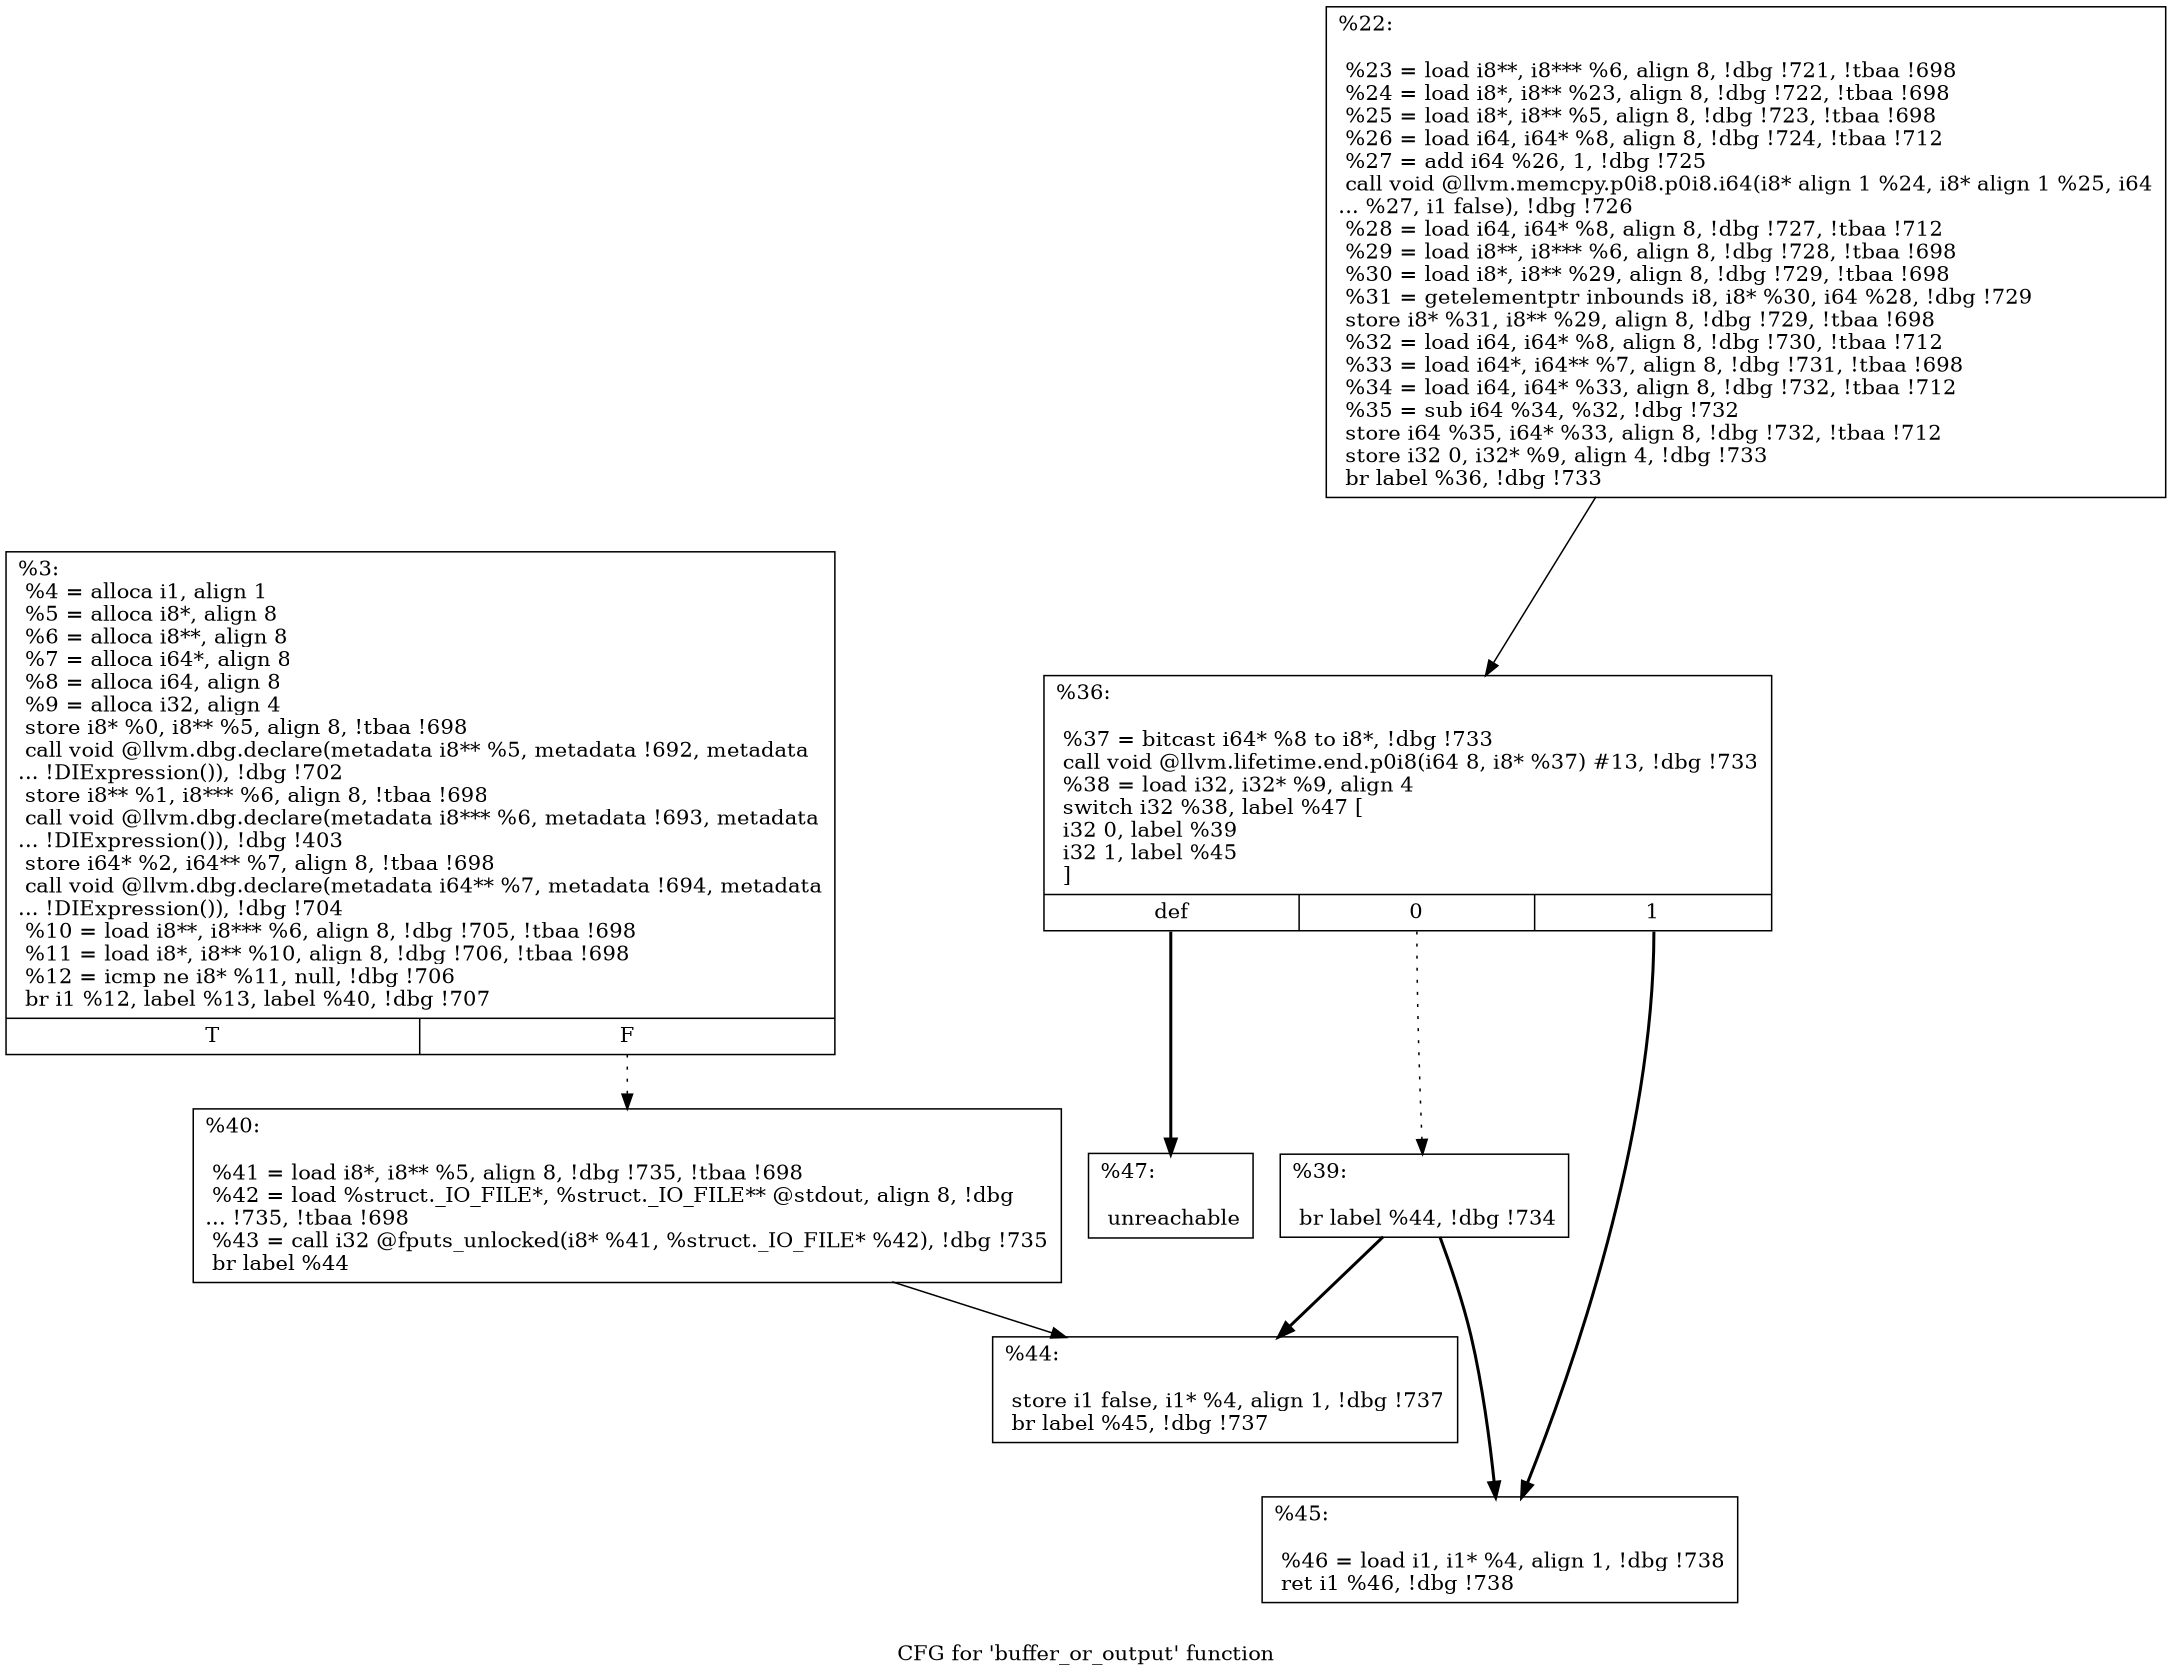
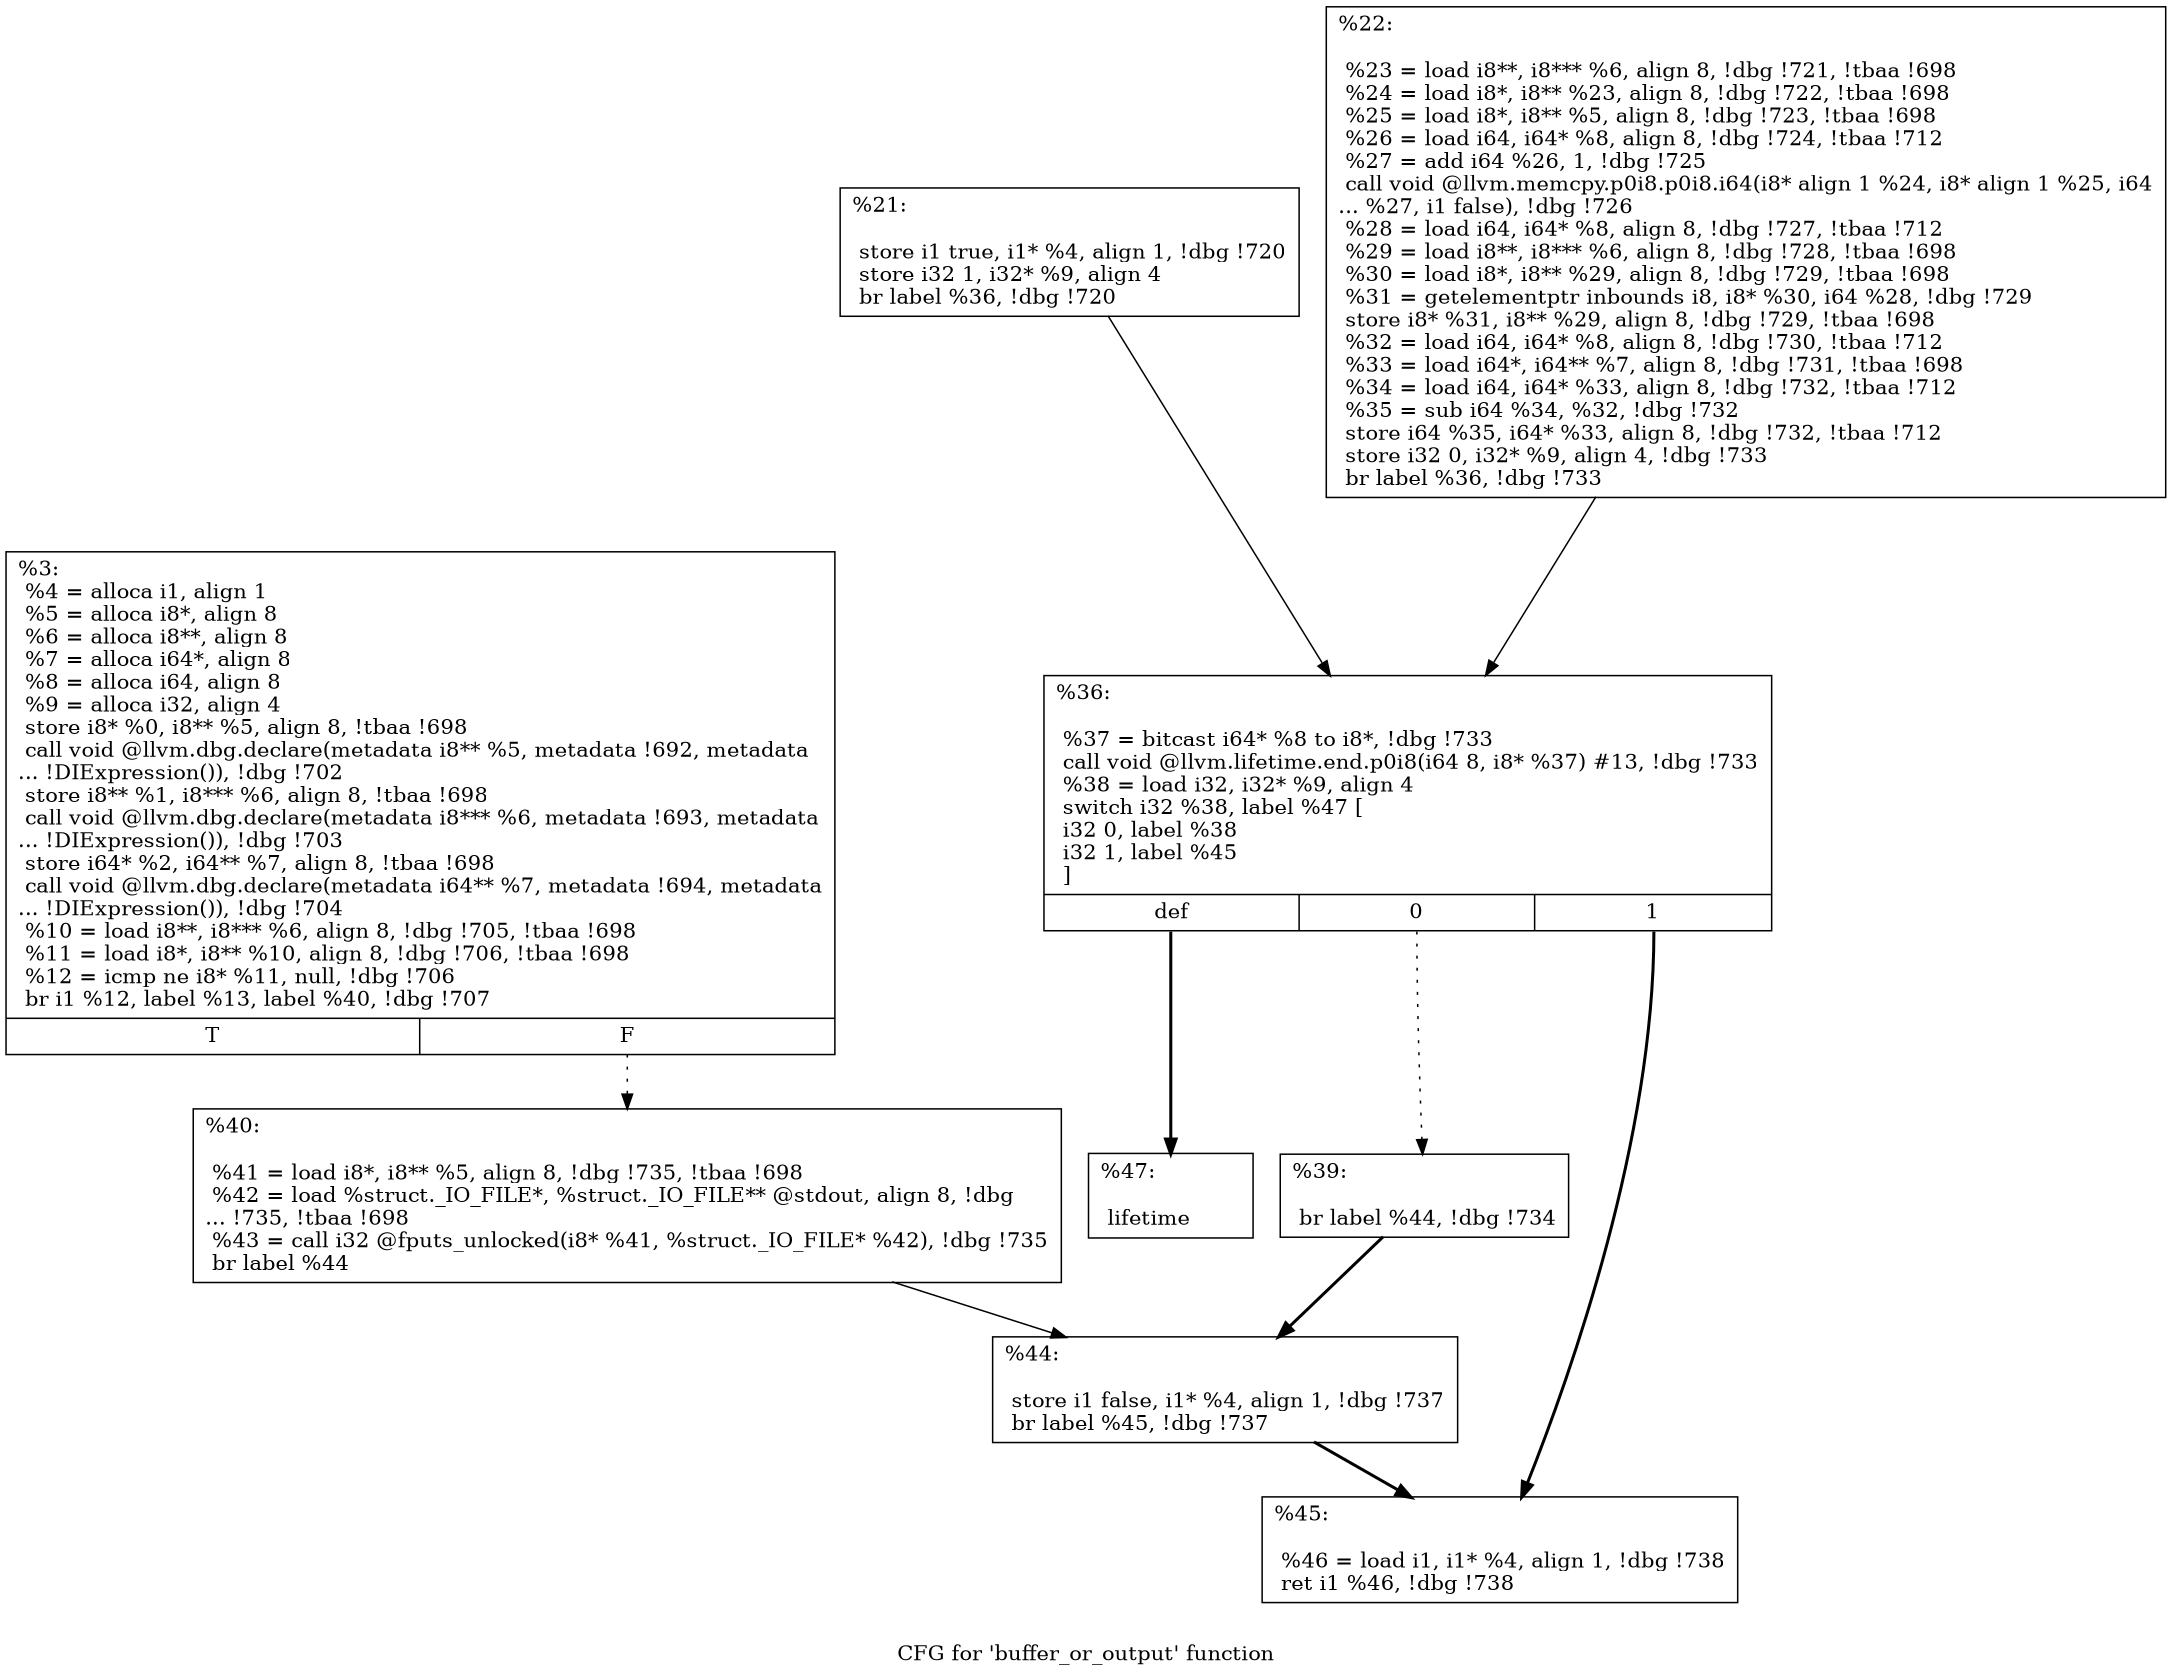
node "%21:": added
node "%36:": text "i32 0, label %39" -> "i32 0, label %38"
node "%3:": text "... !DIExpression()), !dbg !403" -> "... !DIExpression()), !dbg !703"
node "%47:": text "unreachable" -> "lifetime"
edge "%39:" -> "%45:": now "%44:" -> "%45:"
